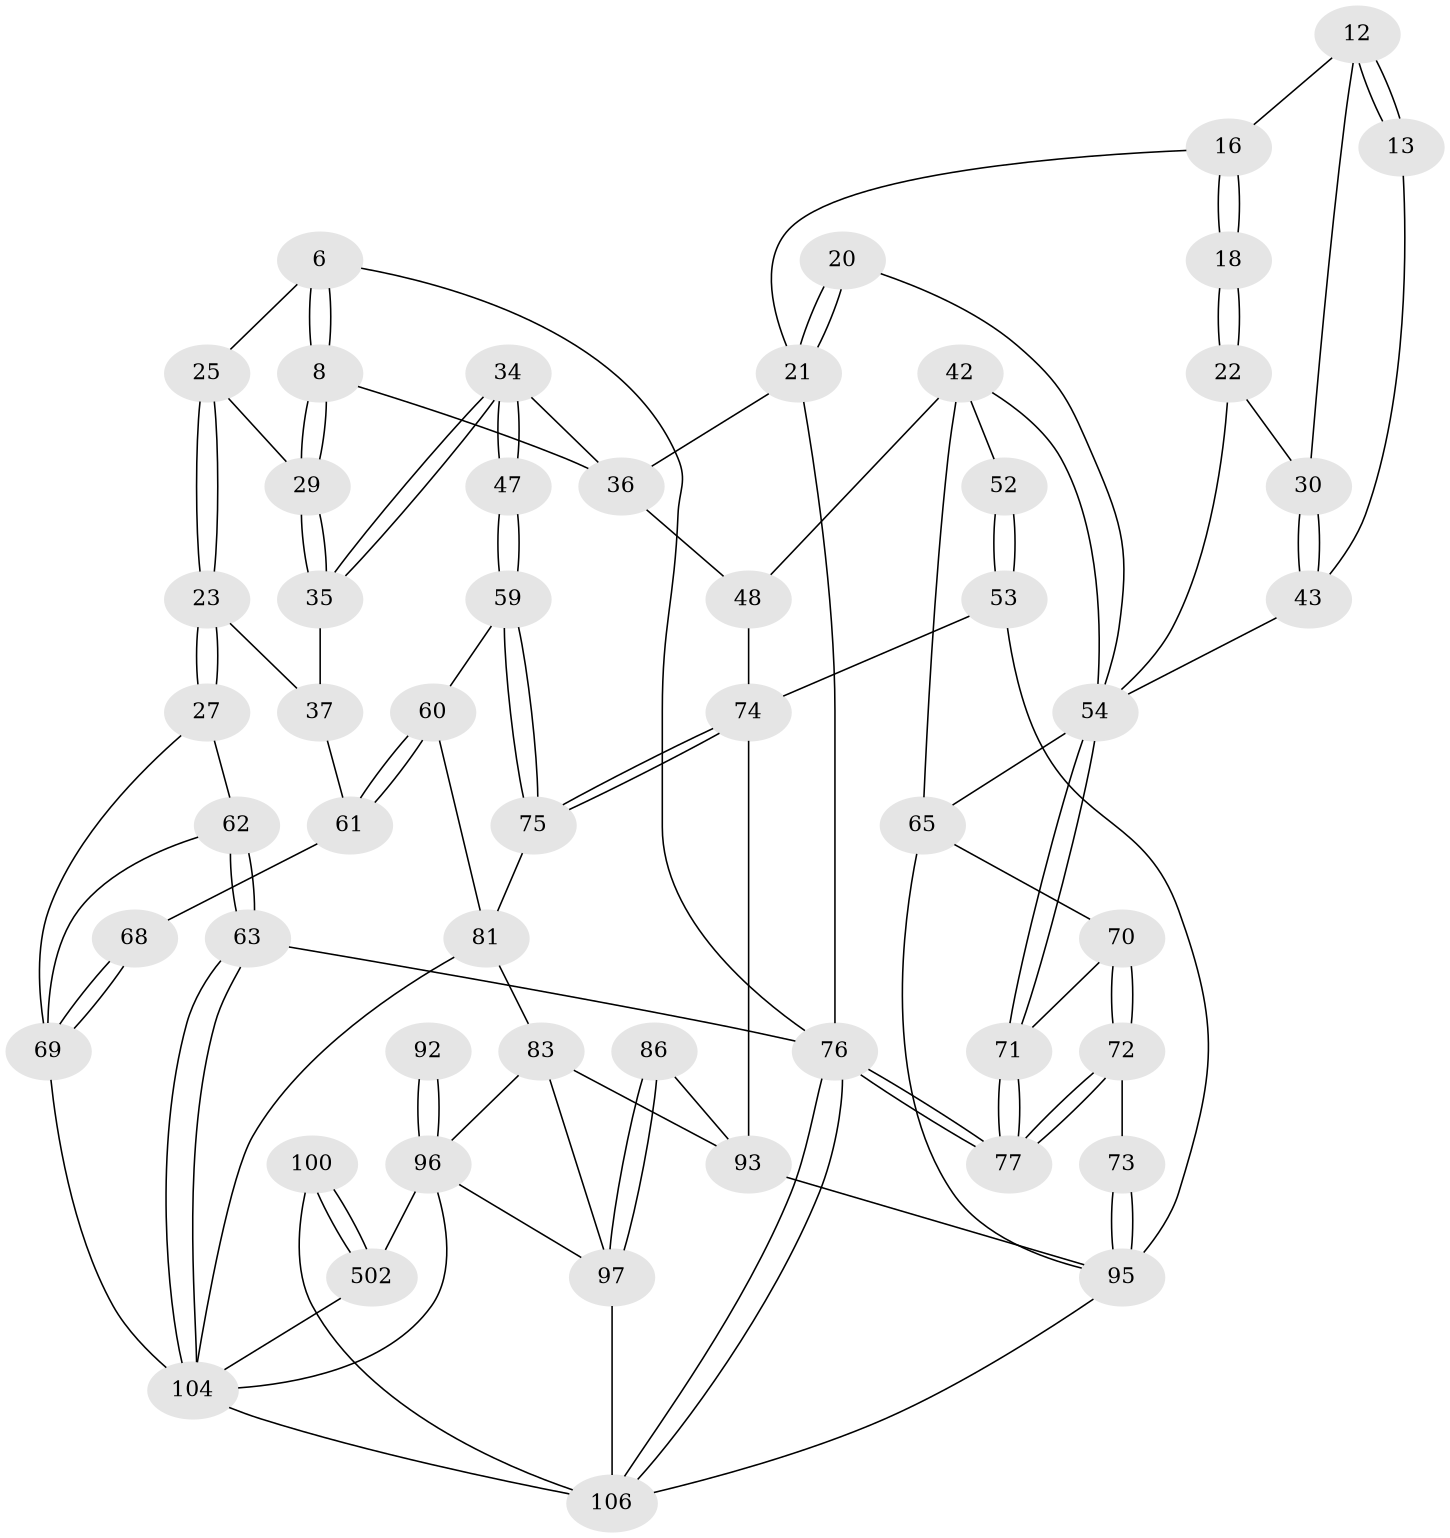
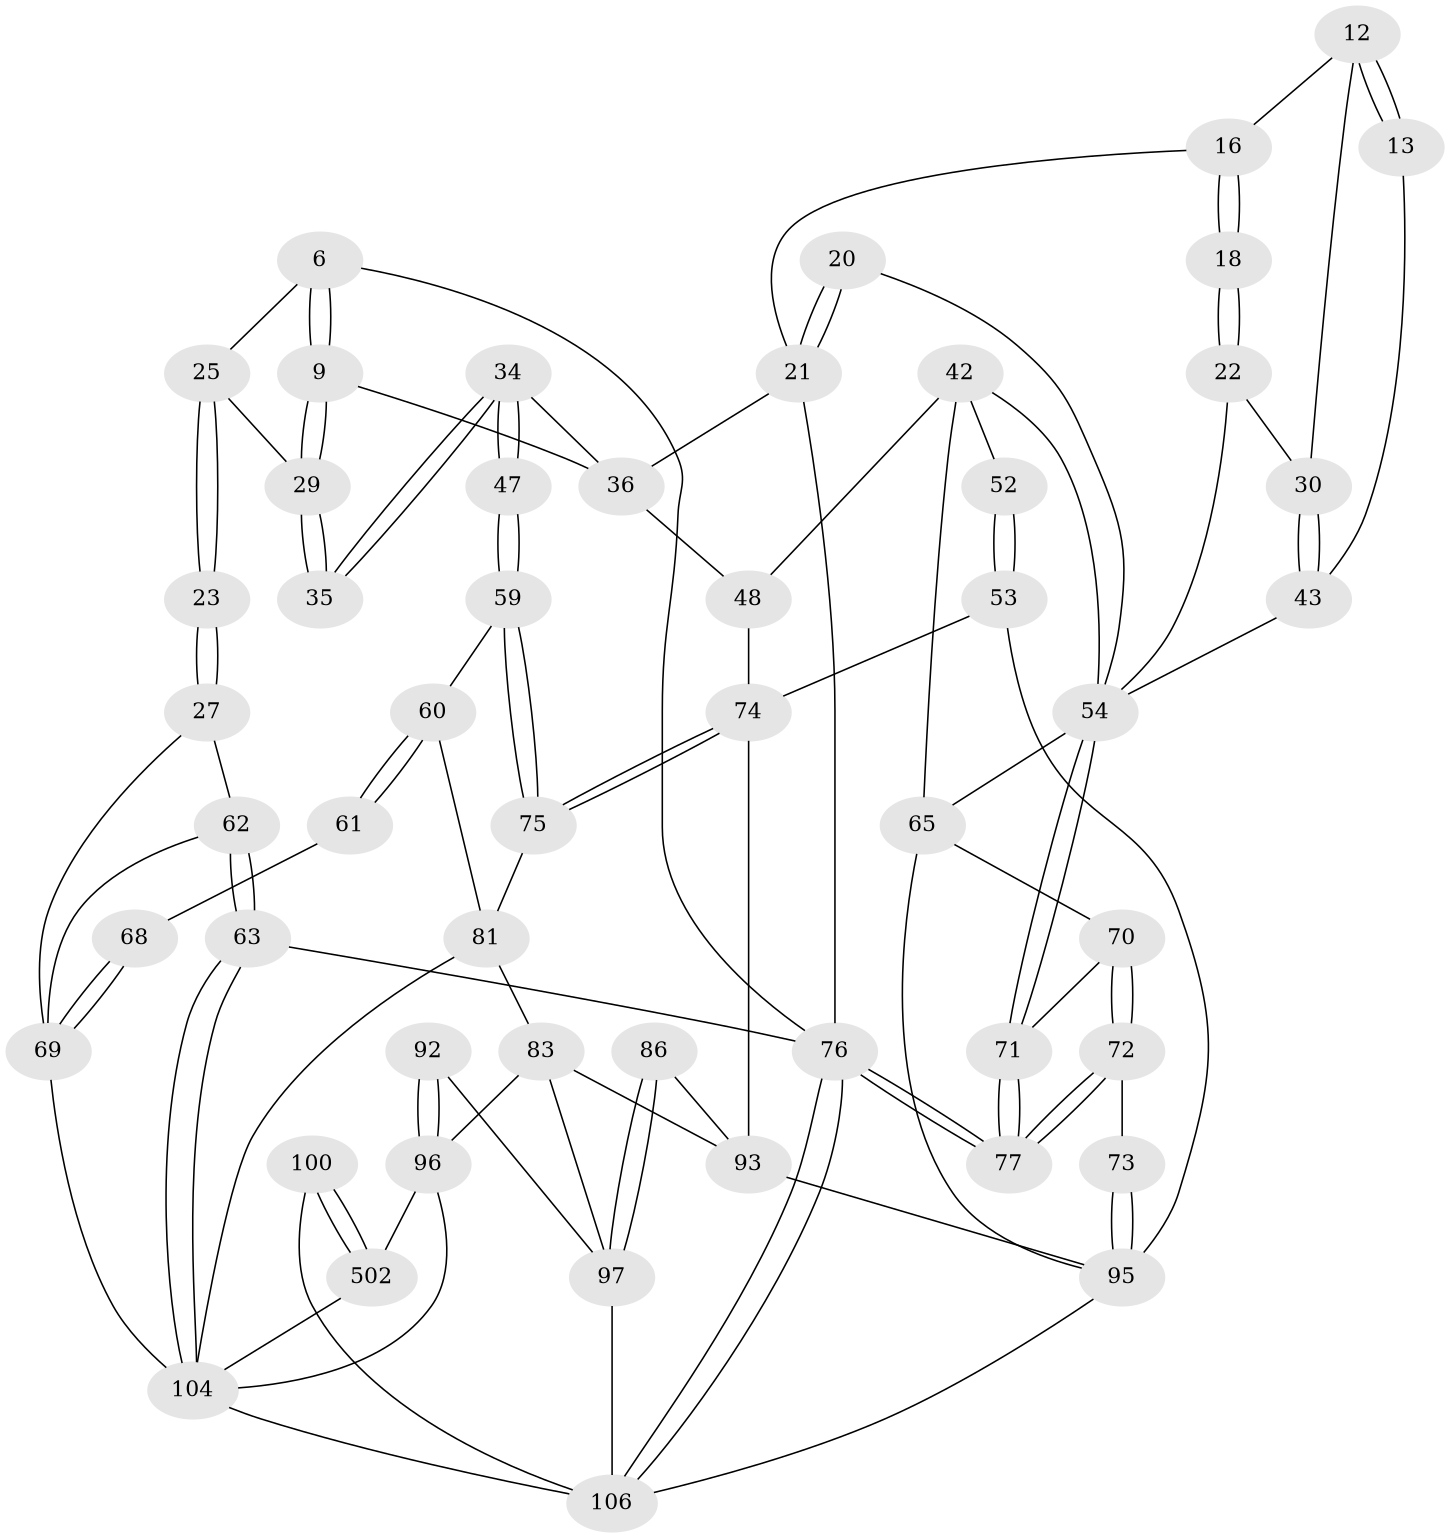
node "8": label "8" -> "9"
node "37": removed
edge "96" -- "97": now "92" -- "97"
